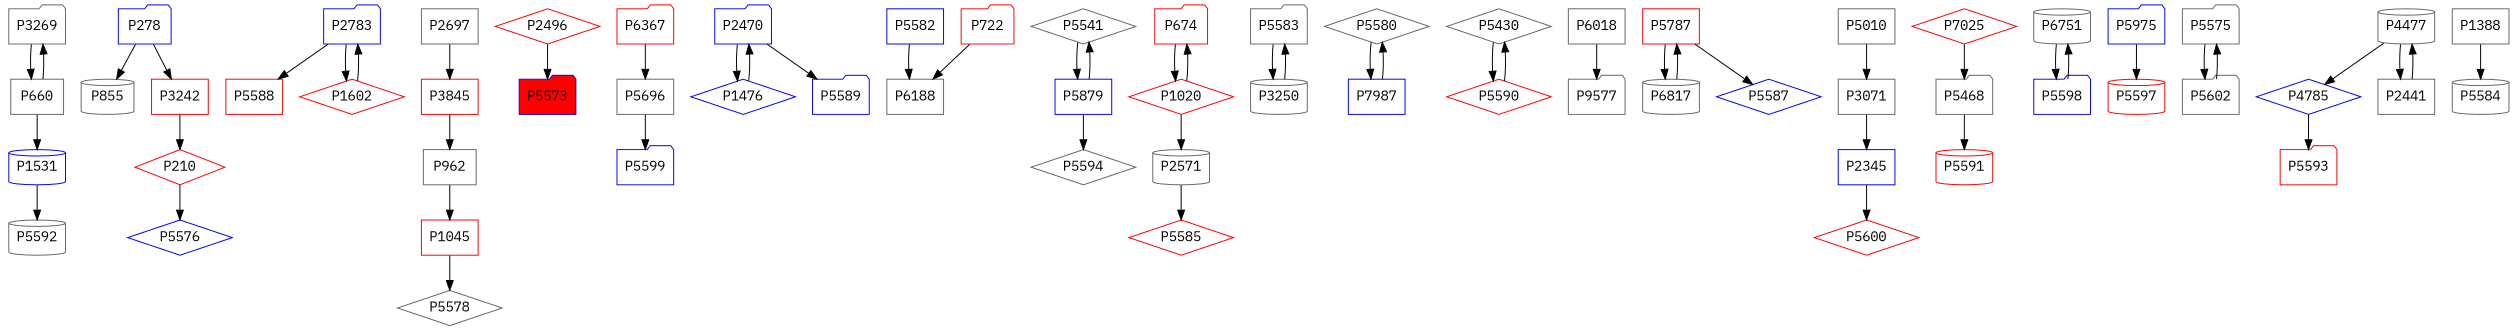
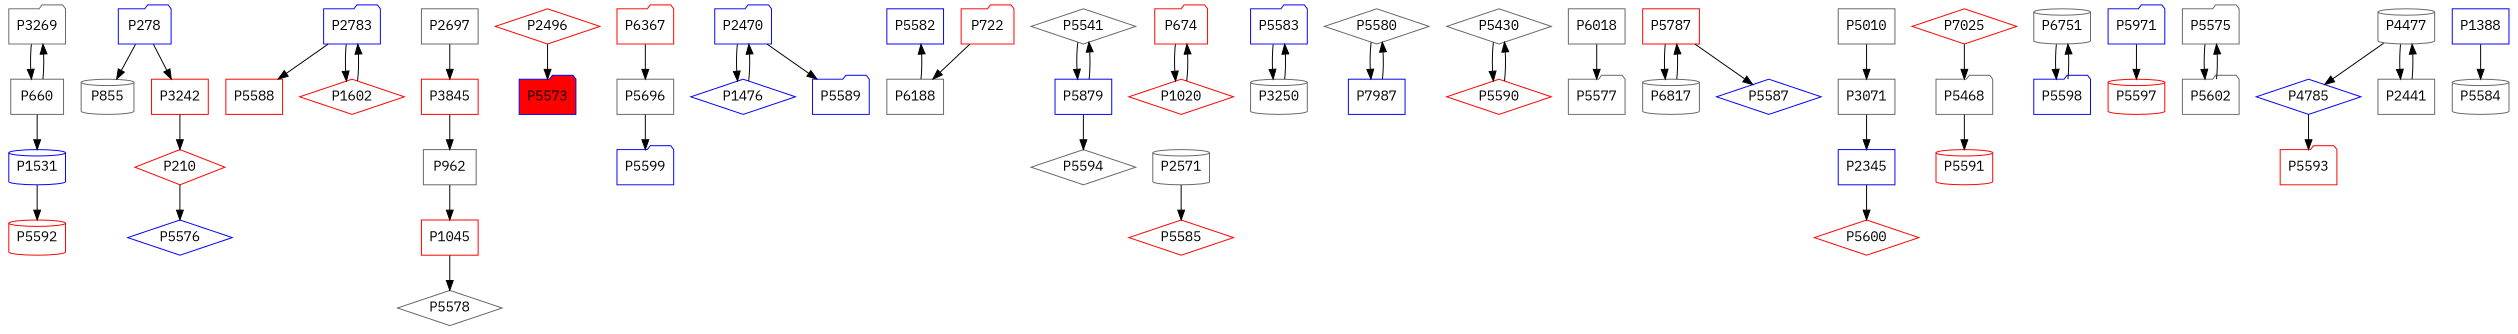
node "P5583": color gray40 -> blue
node "P5975": label "P5975" -> "P5971"
node "P1388": color gray40 -> blue
edge "P5582" -> "P6188": reversed
node "P9577": label "P9577" -> "P5577"
edge "P1020" -> "P2571": removed
node "P5592": color gray40 -> red
